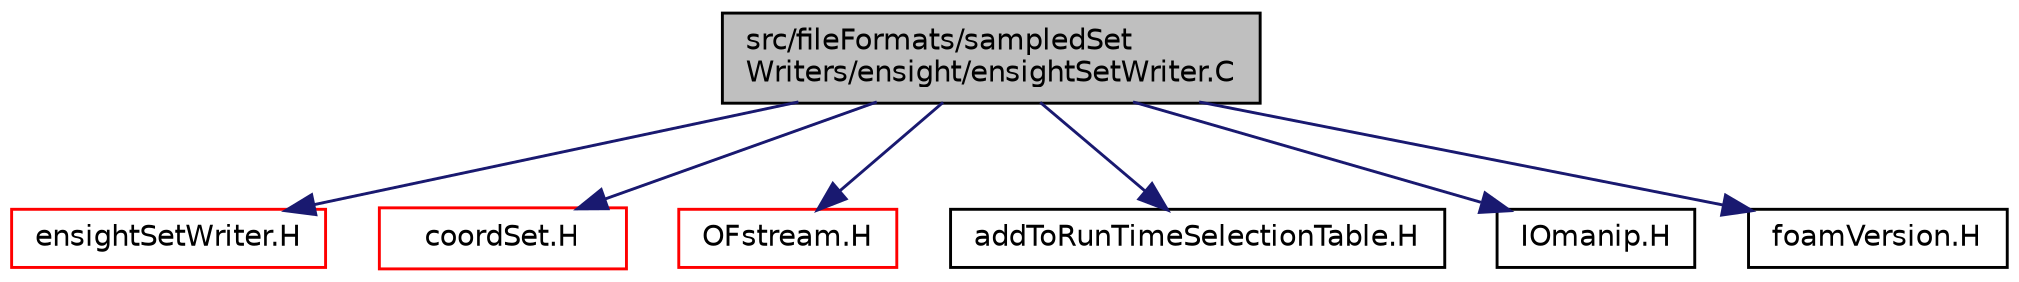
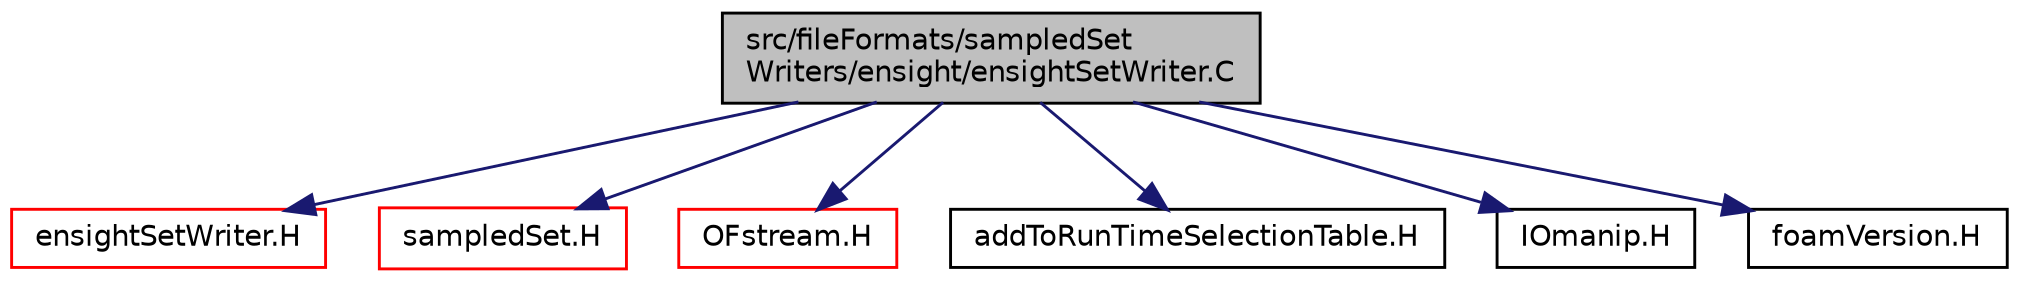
node "coordSet.H": label "coordSet.H" -> "sampledSet.H"
